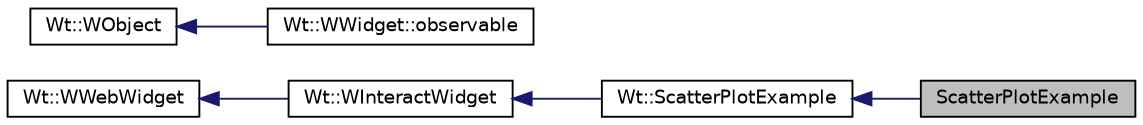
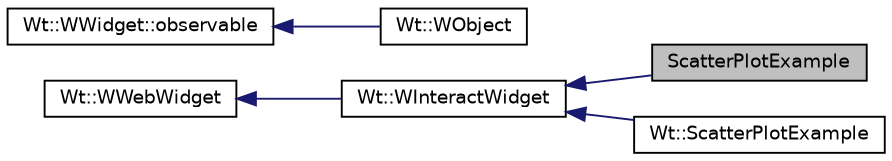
edge "Wt::WWidget::observable" -> "Wt::WObject": reversed
edge "ScatterPlotExample" -> "Wt::ScatterPlotExample": now "ScatterPlotExample" -> "Wt::WInteractWidget"
